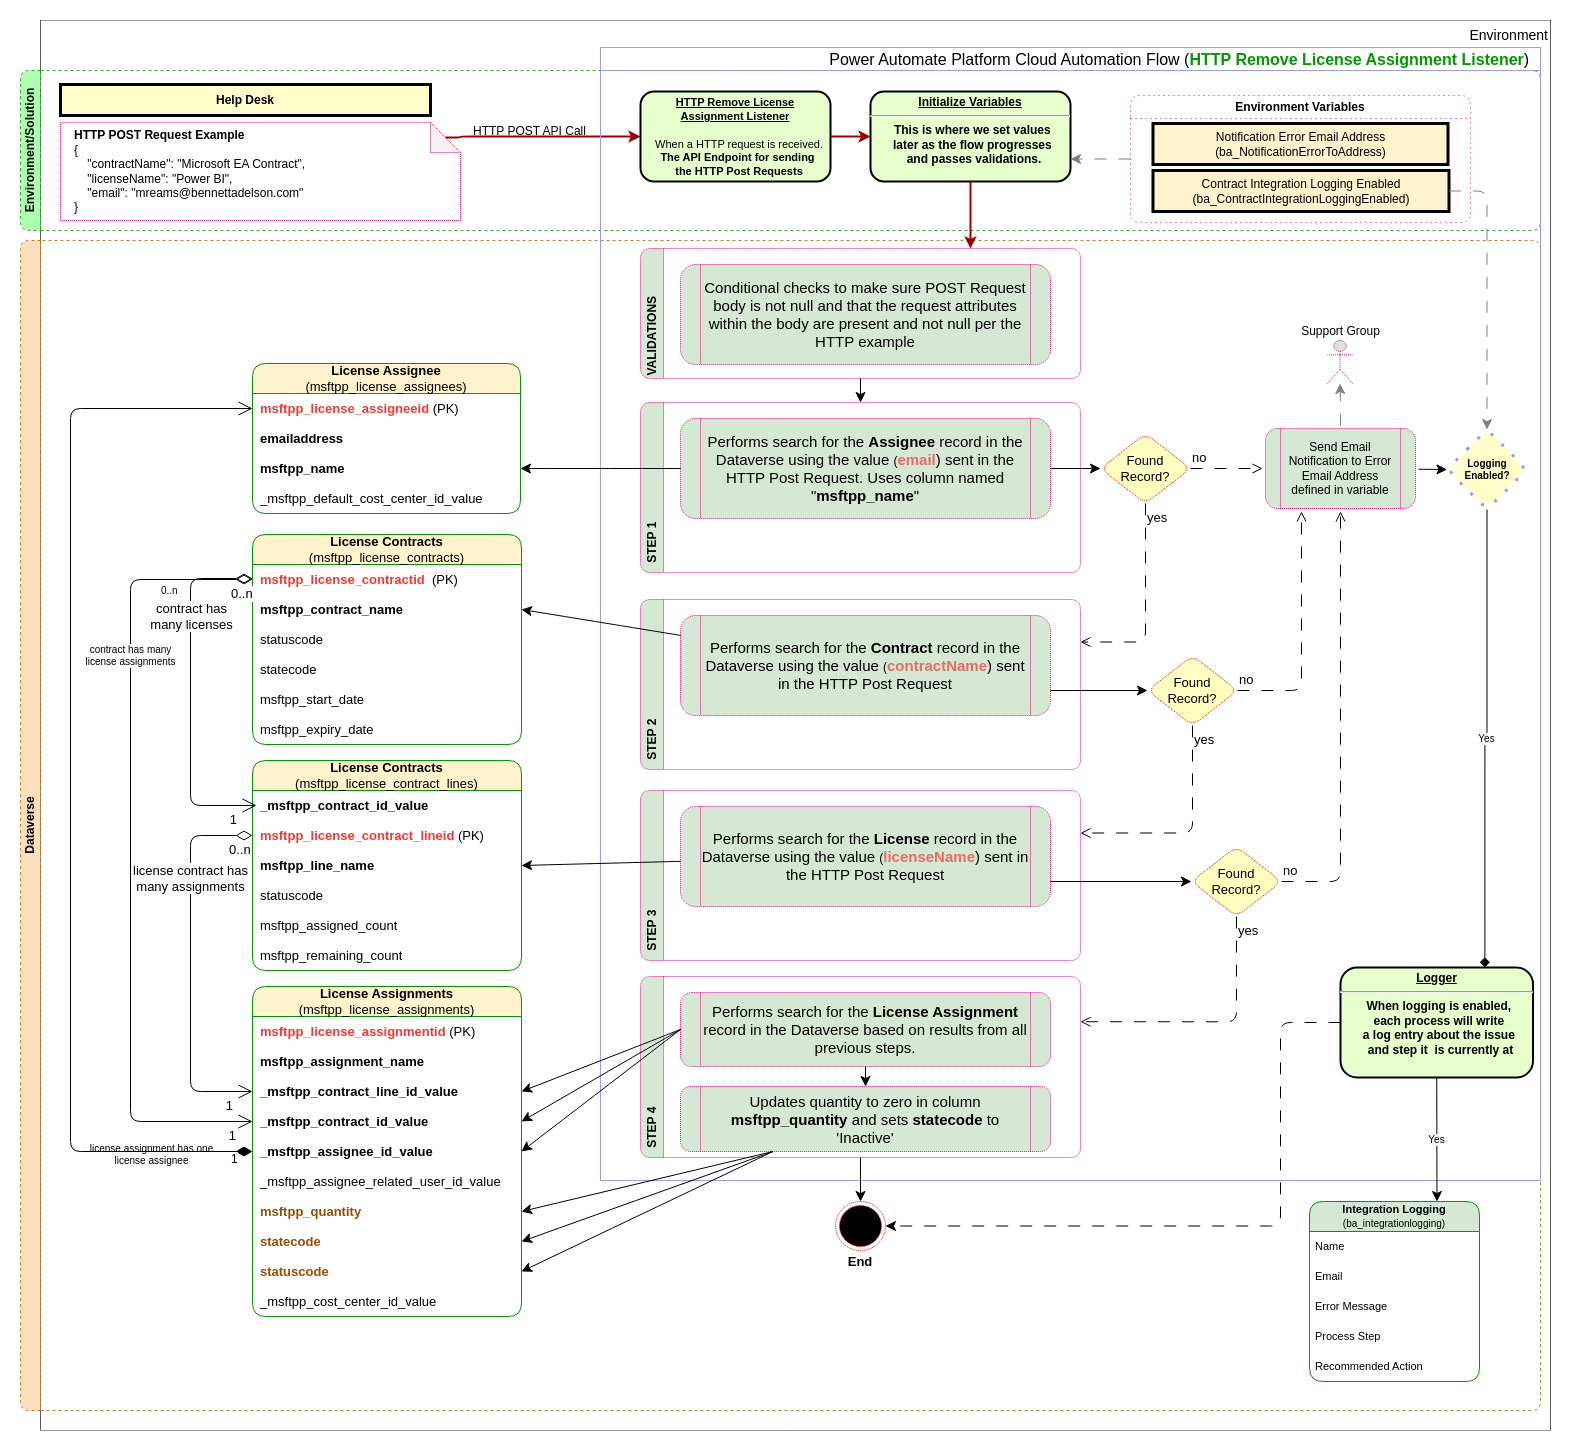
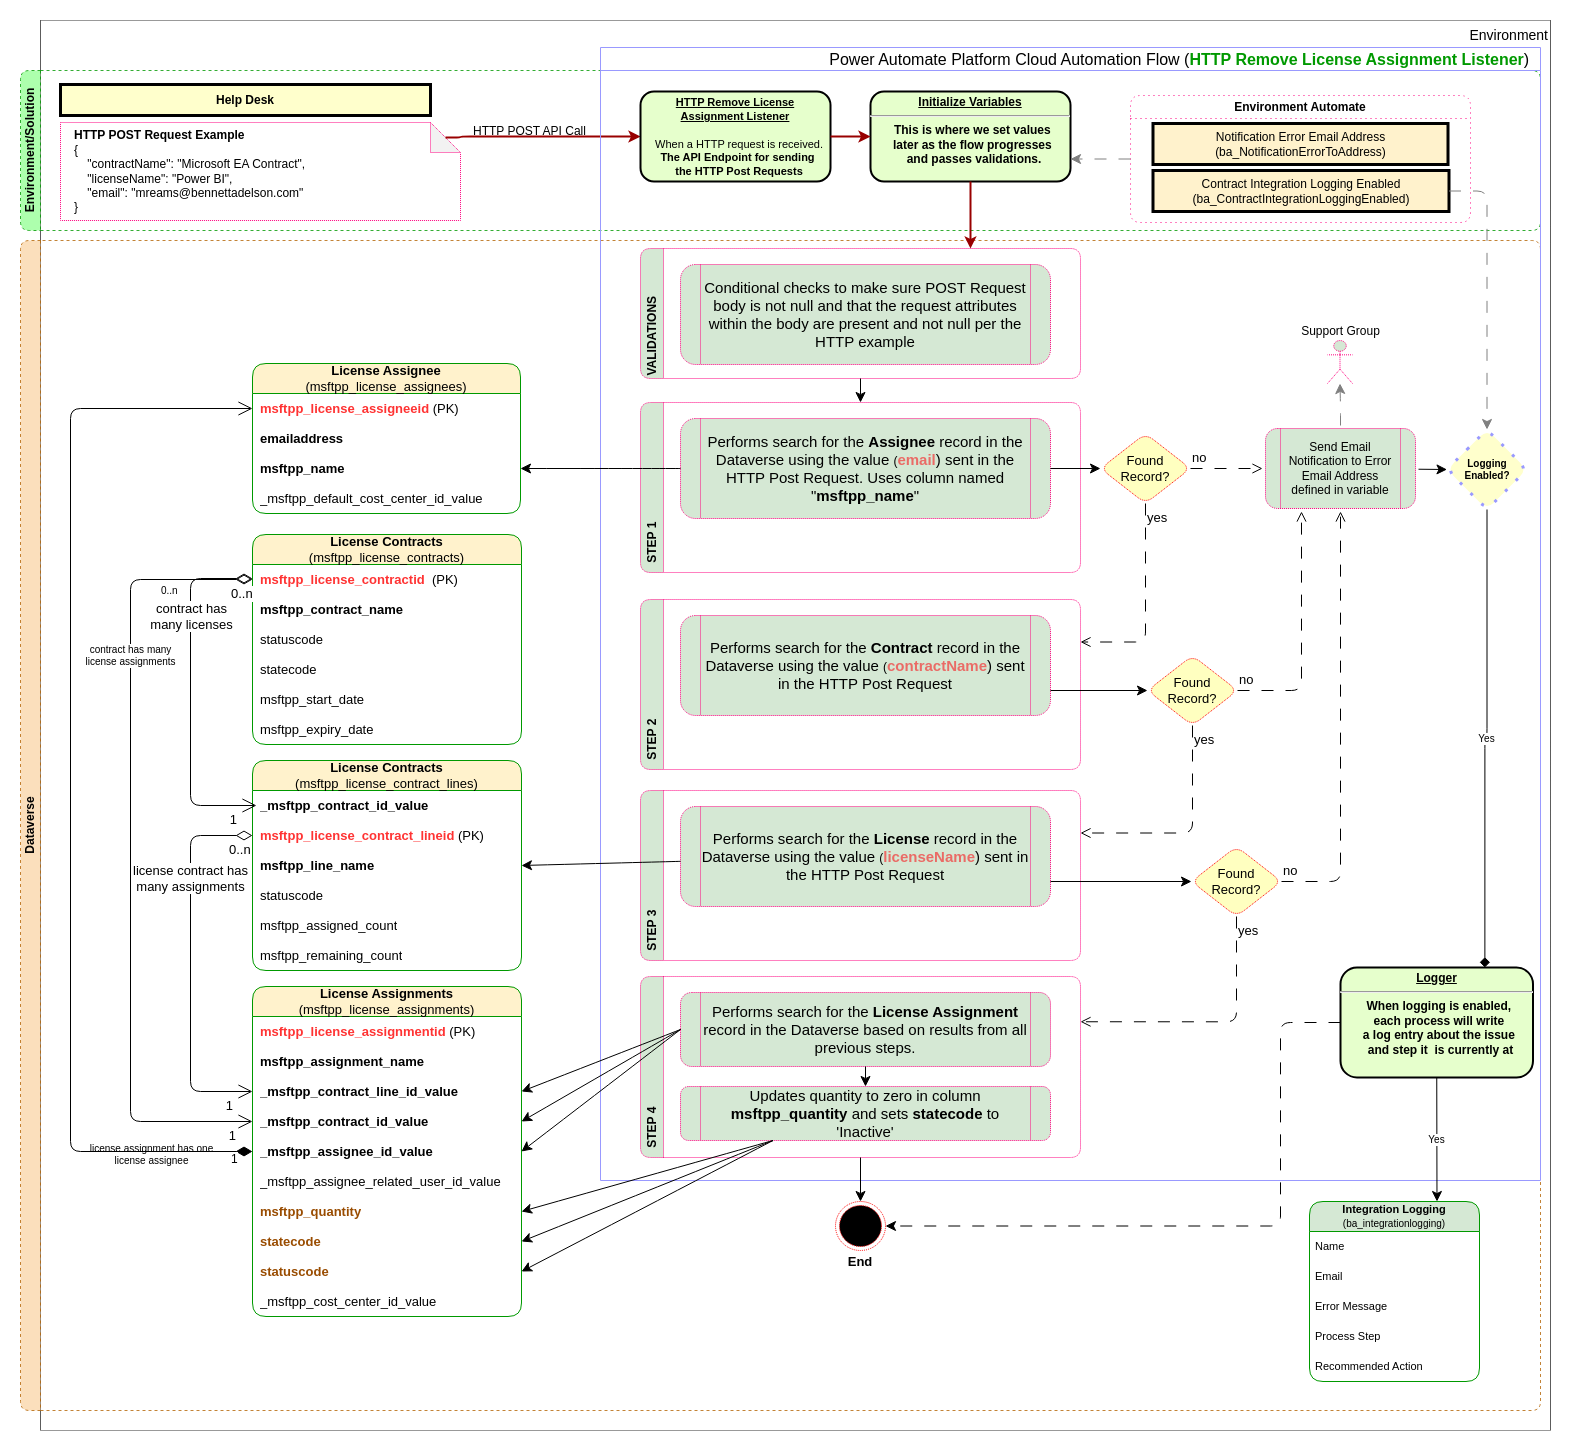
node "Environment Variables": label "Environment Variables" -> "Environment Automate"
edge "Performs search for the Contract record in the Dataverse using the value (contractName) sent in the HTTP Post Request" -> "msftpp_contract_name": removed
node "Updates quantity to zero in column msftpp_quantity and sets statecode to 'Inactive'": size 370x65 -> 370x54
